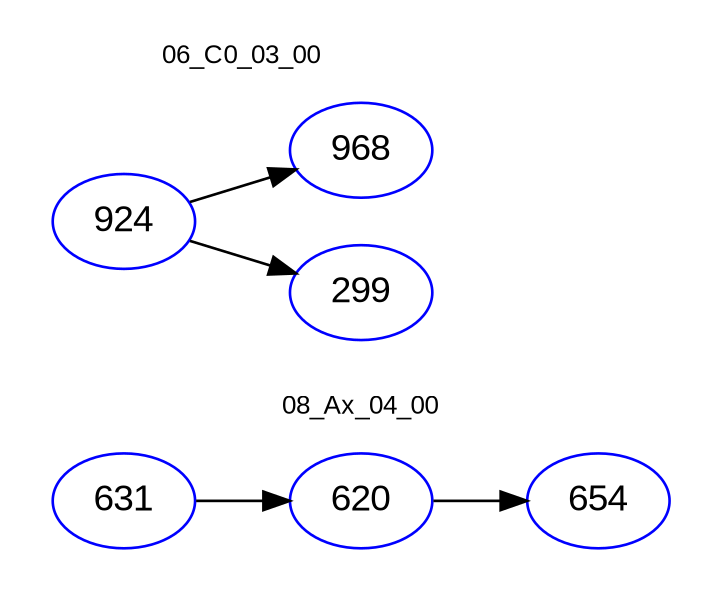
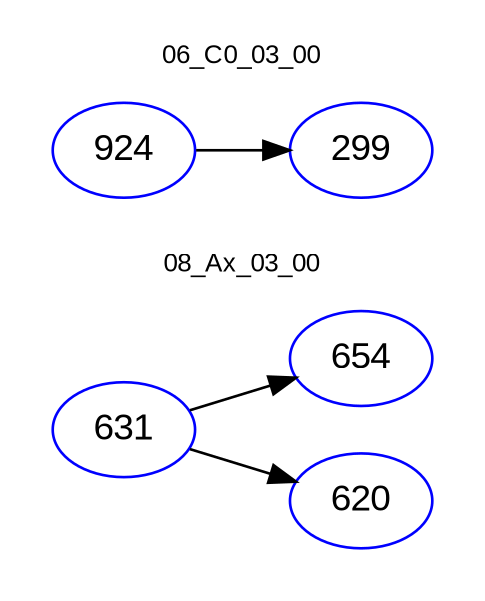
node "968": removed
cluster "08_Ax_04_00": label "08_Ax_04_00" -> "08_Ax_03_00"
edge "620" -> "654": now "631" -> "654"
